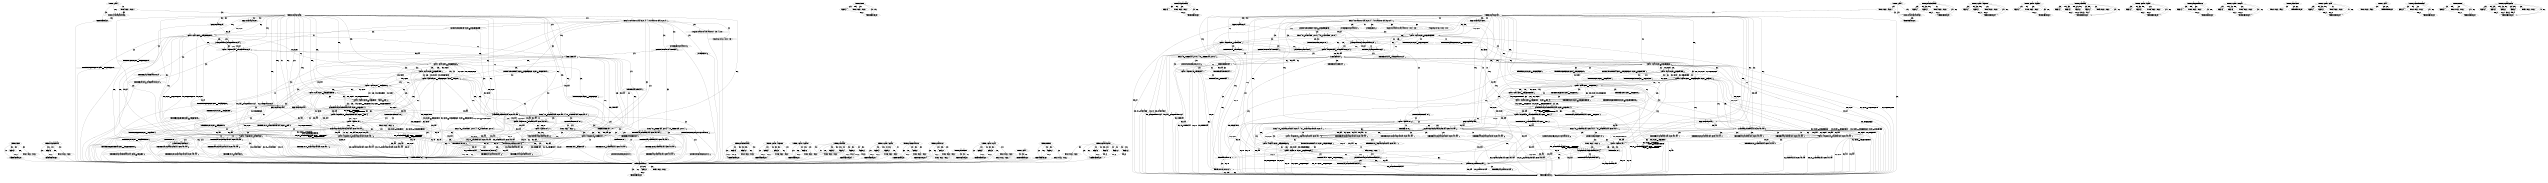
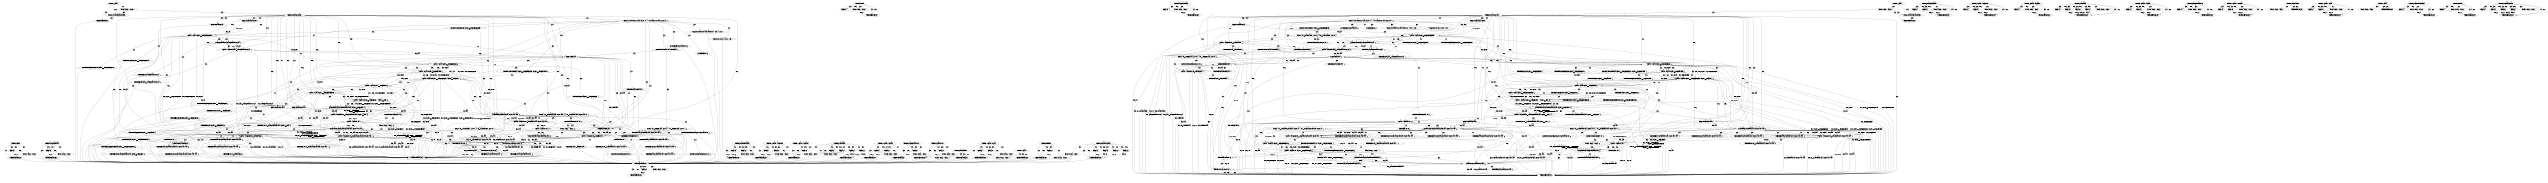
node "(IDENTIFIER,PTRACE_DETACH,request != PTRACE_DETACH)": added
edge "(<operator>.logicalOr,ret || request != PTRACE_DETACH)" -> "(IDENTIFIER,ret,ret || request != PTRACE_DETACH)": label "AST: " -> "DDG: p4"
edge "(ptrace_unfreeze_traced,ptrace_unfreeze_traced(child))" -> "(IDENTIFIER,child,ptrace_unfreeze_traced(child))": label "AST: " -> "SEIZE: "
